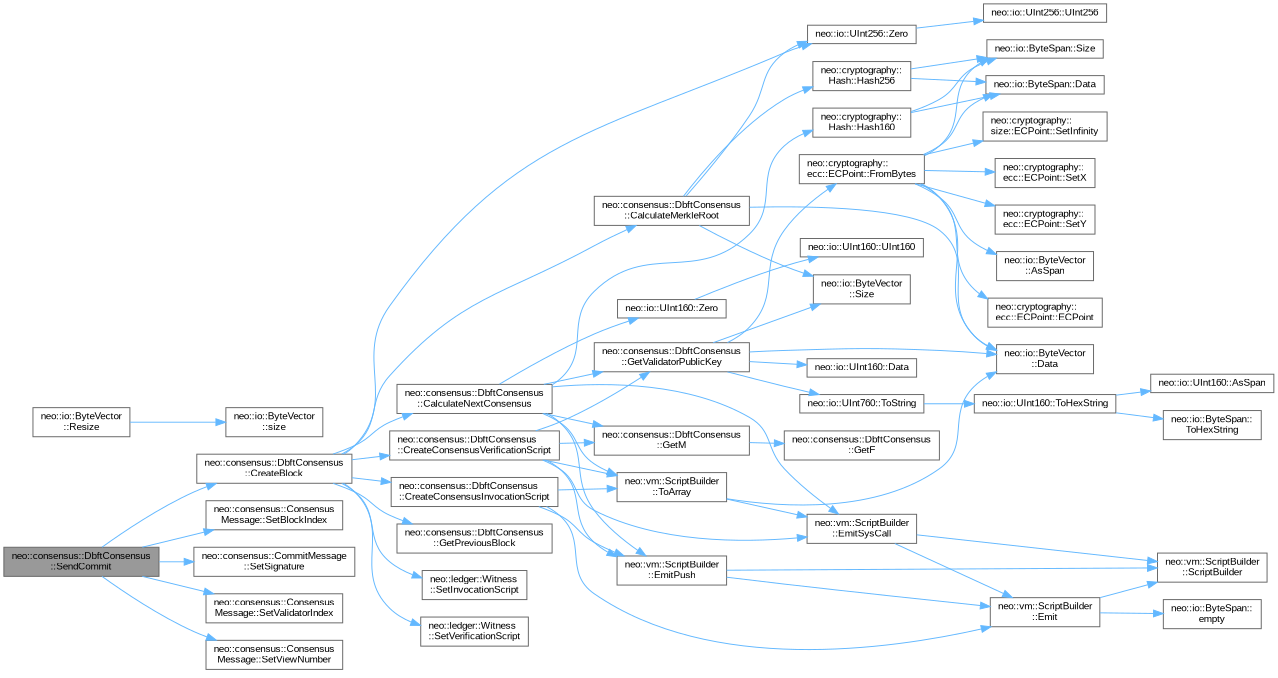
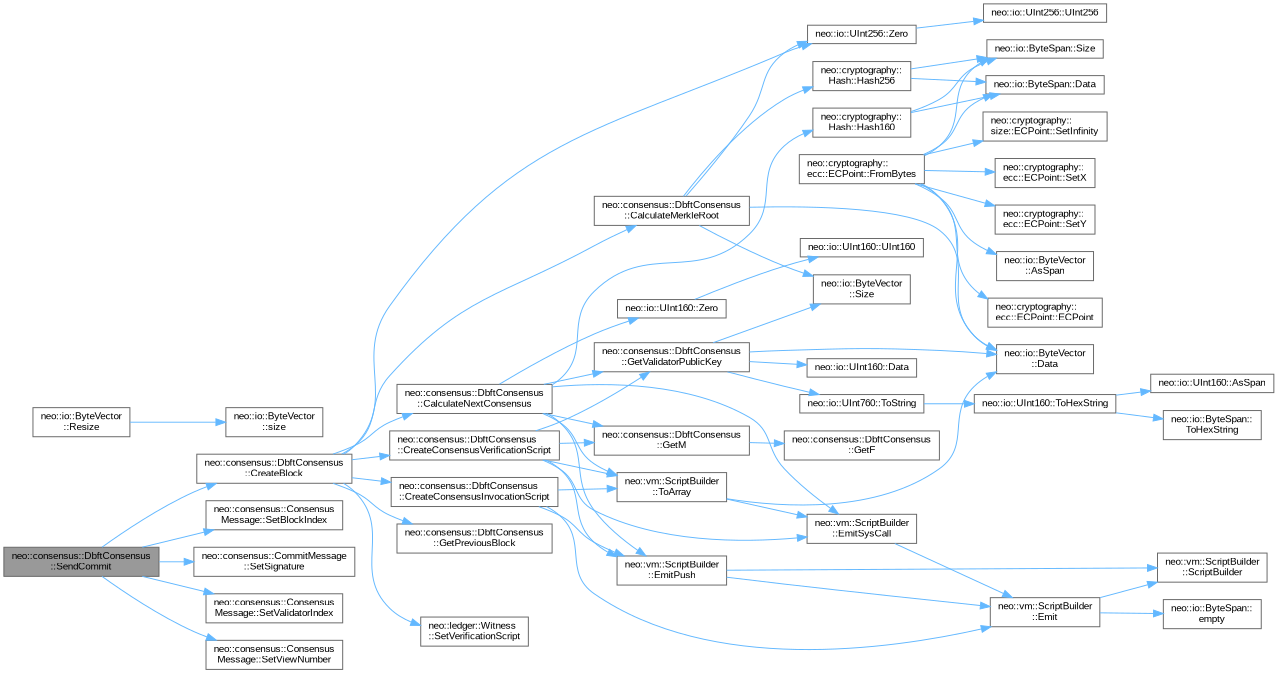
edge "neo::consensus::DbftConsensus ::GetValidatorPublicKey" -> "neo::cryptography:: ecc::ECPoint::FromBytes": removed
edge "neo::vm::ScriptBuilder ::EmitSysCall" -> "neo::vm::ScriptBuilder ::ScriptBuilder": removed
node "neo::ledger::Witness ::SetInvocationScript": removed
